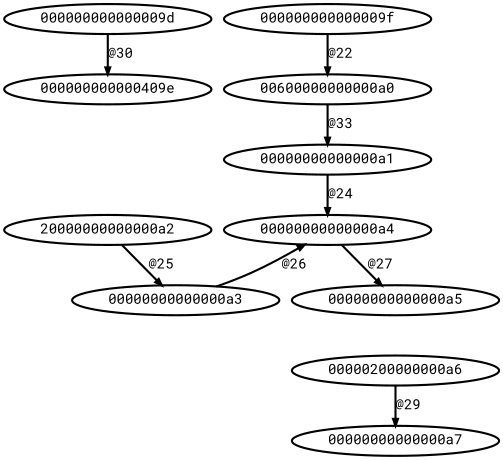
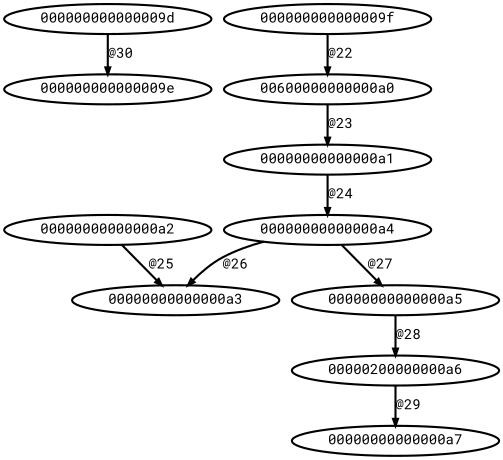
node "000000000000409e": label "000000000000409e" -> "000000000000009e"
edge "00600000000000a0" -> "00000000000000a1": label "@33" -> "@23"
node "20000000000000a2": label "20000000000000a2" -> "00000000000000a2"
edge "00000000000000a3" -> "00000000000000a4": reversed
edge "00000000000000a5" -> "00000200000000a6": added, label "@28"
